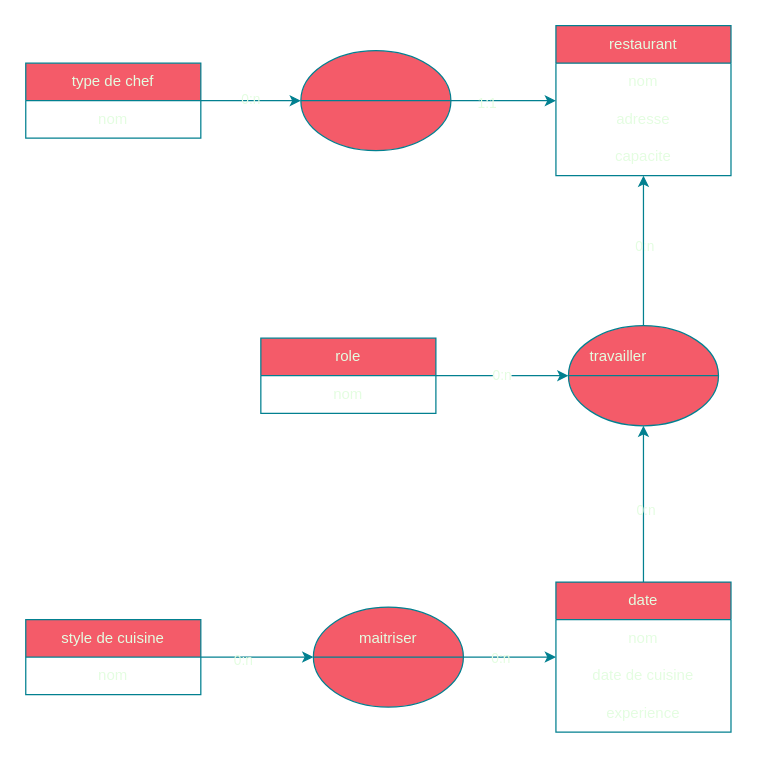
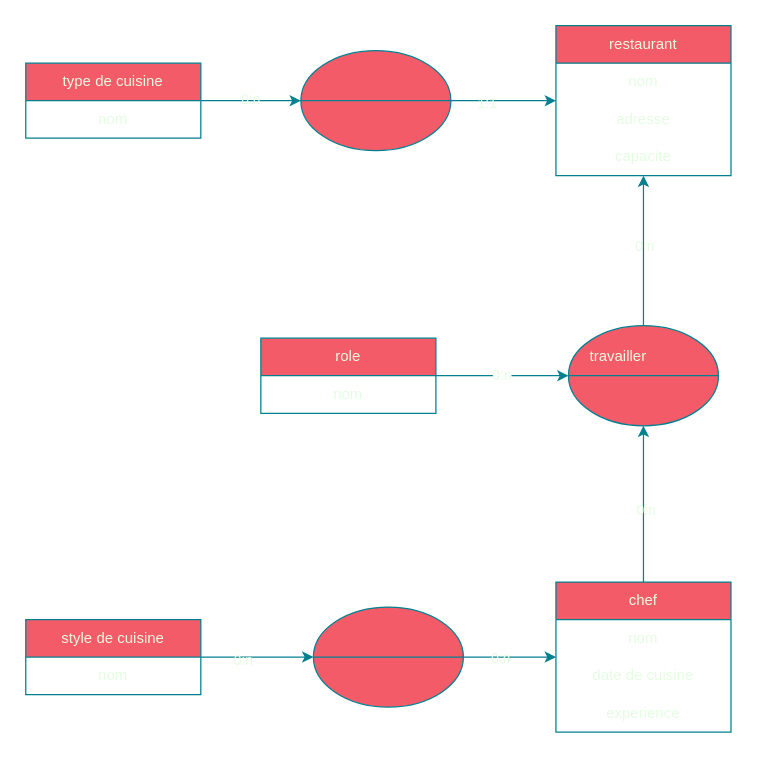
node "type de chef": label "type de chef" -> "type de cuisine"
node "date": label "date" -> "chef"
node "maitriser": removed
